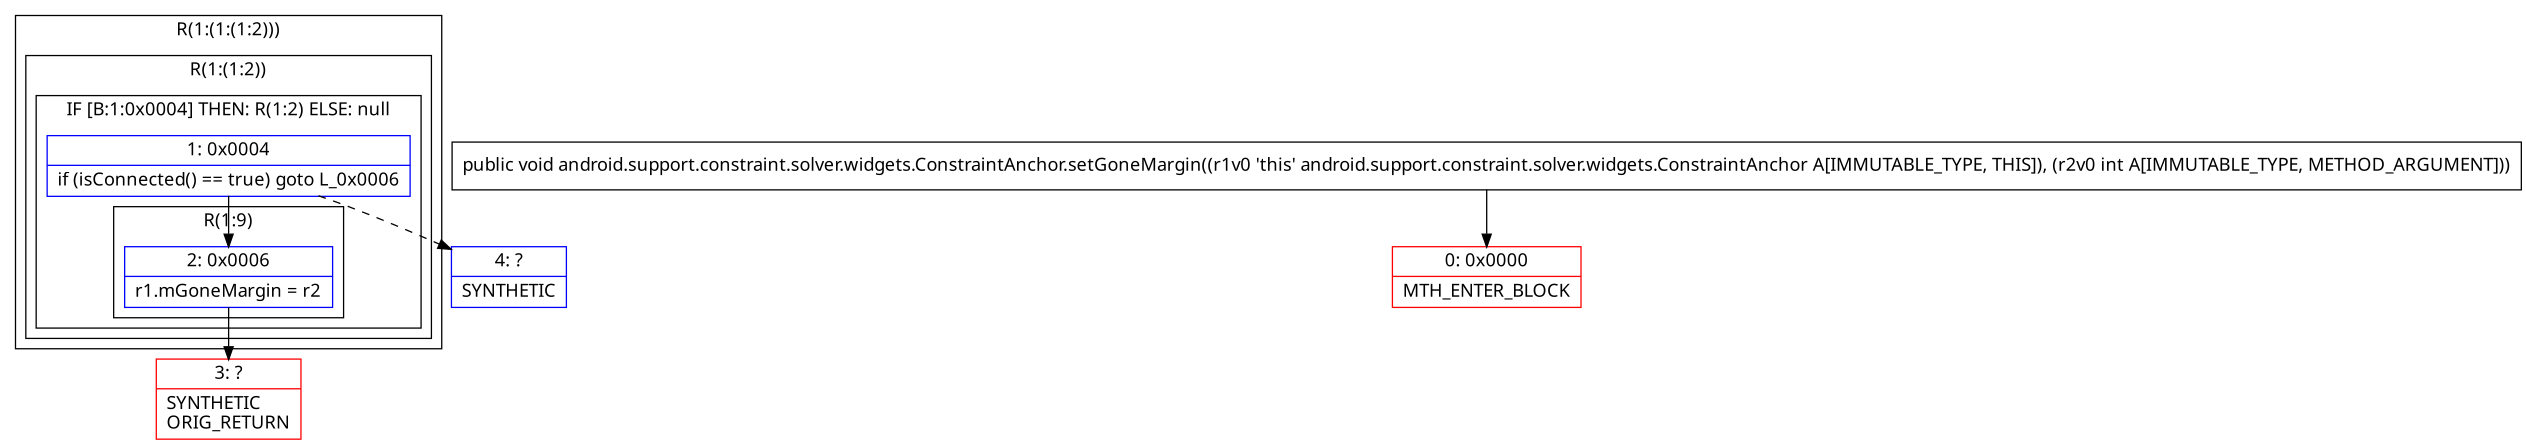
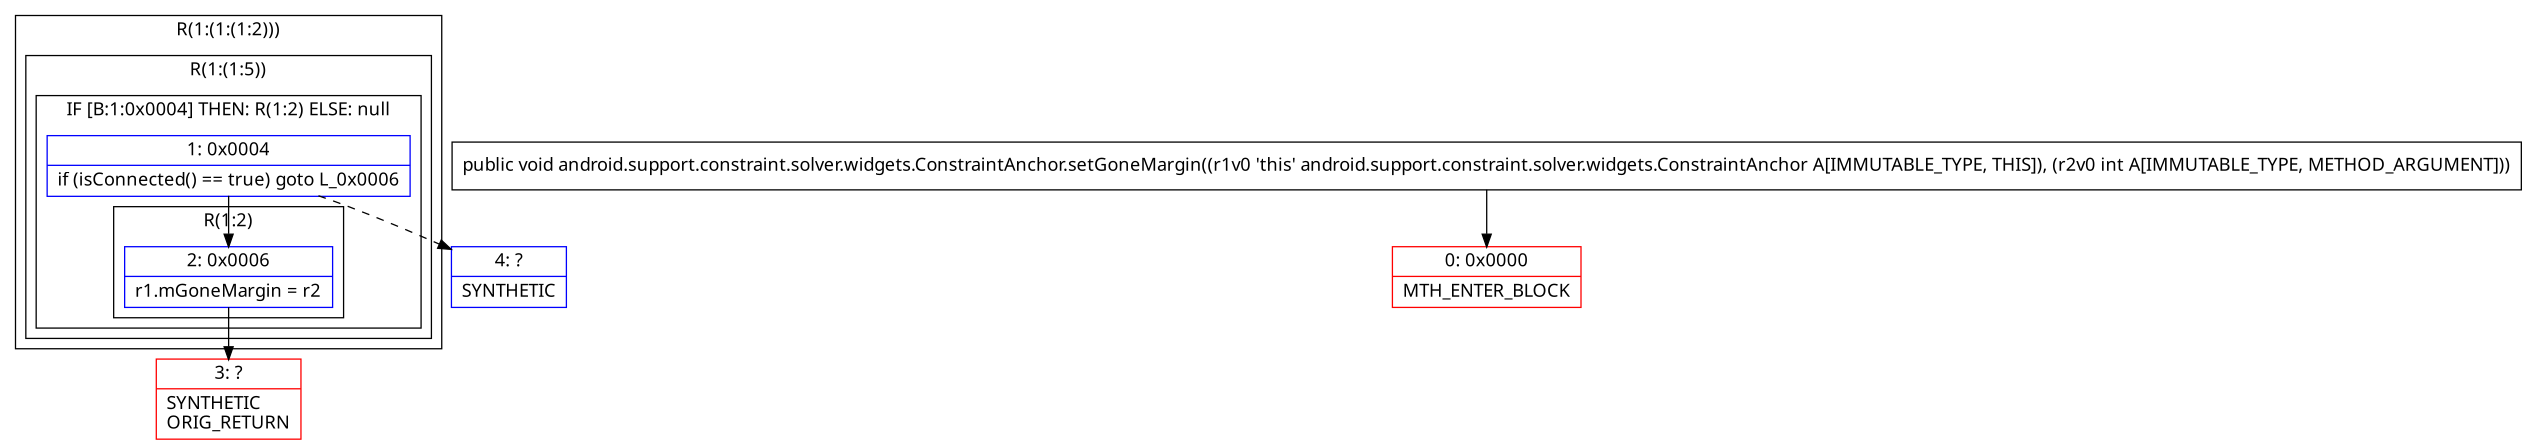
cluster "R(1:(1:2))": label "R(1:(1:2))" -> "R(1:(1:5))"
cluster "R(1:9)": label "R(1:9)" -> "R(1:2)"
